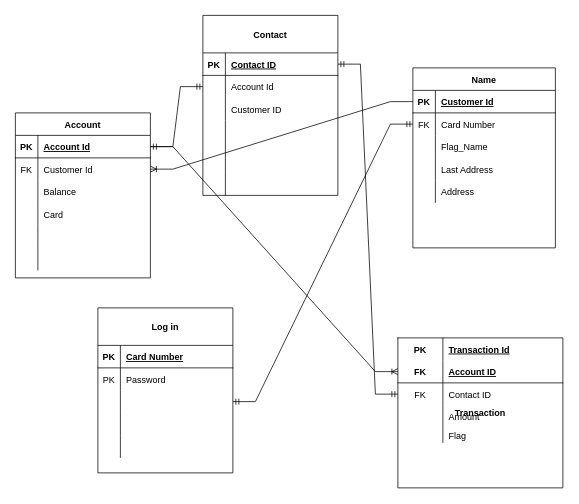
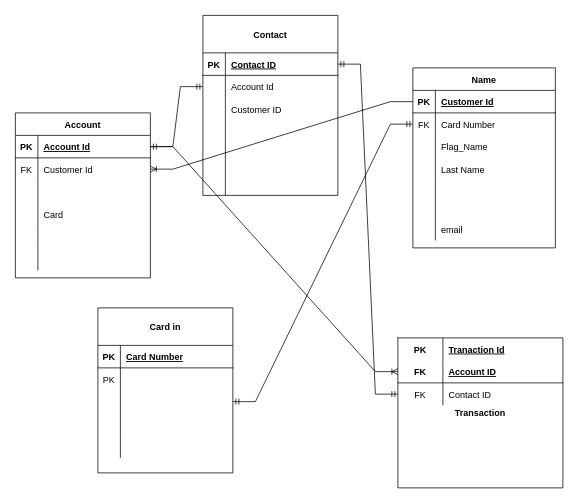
node "Last Address": label "Last Address" -> "Last Name"
node "Balance": removed
node "Address": removed
node "email": added
node "Log in": label "Log in" -> "Card in"
node "Transaction Id": label "Transaction Id" -> "Tranaction Id"
node "Password": removed
node "Amount": removed
node "Flag": removed
